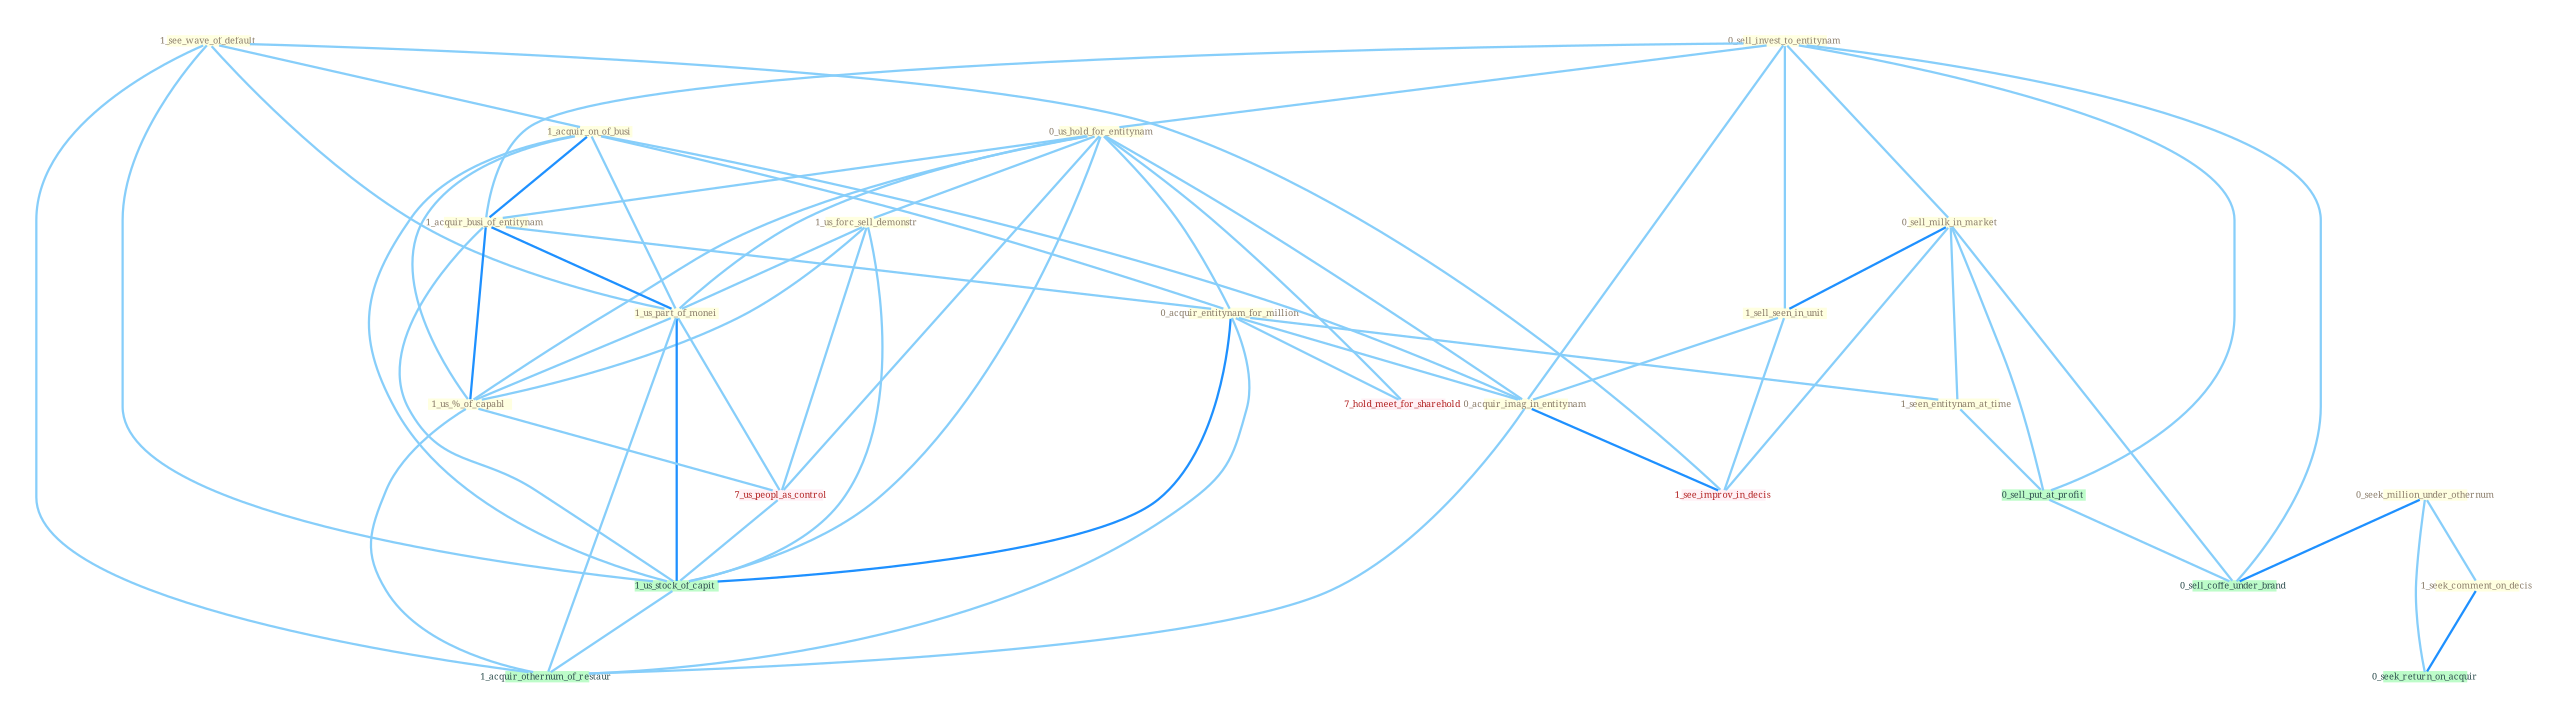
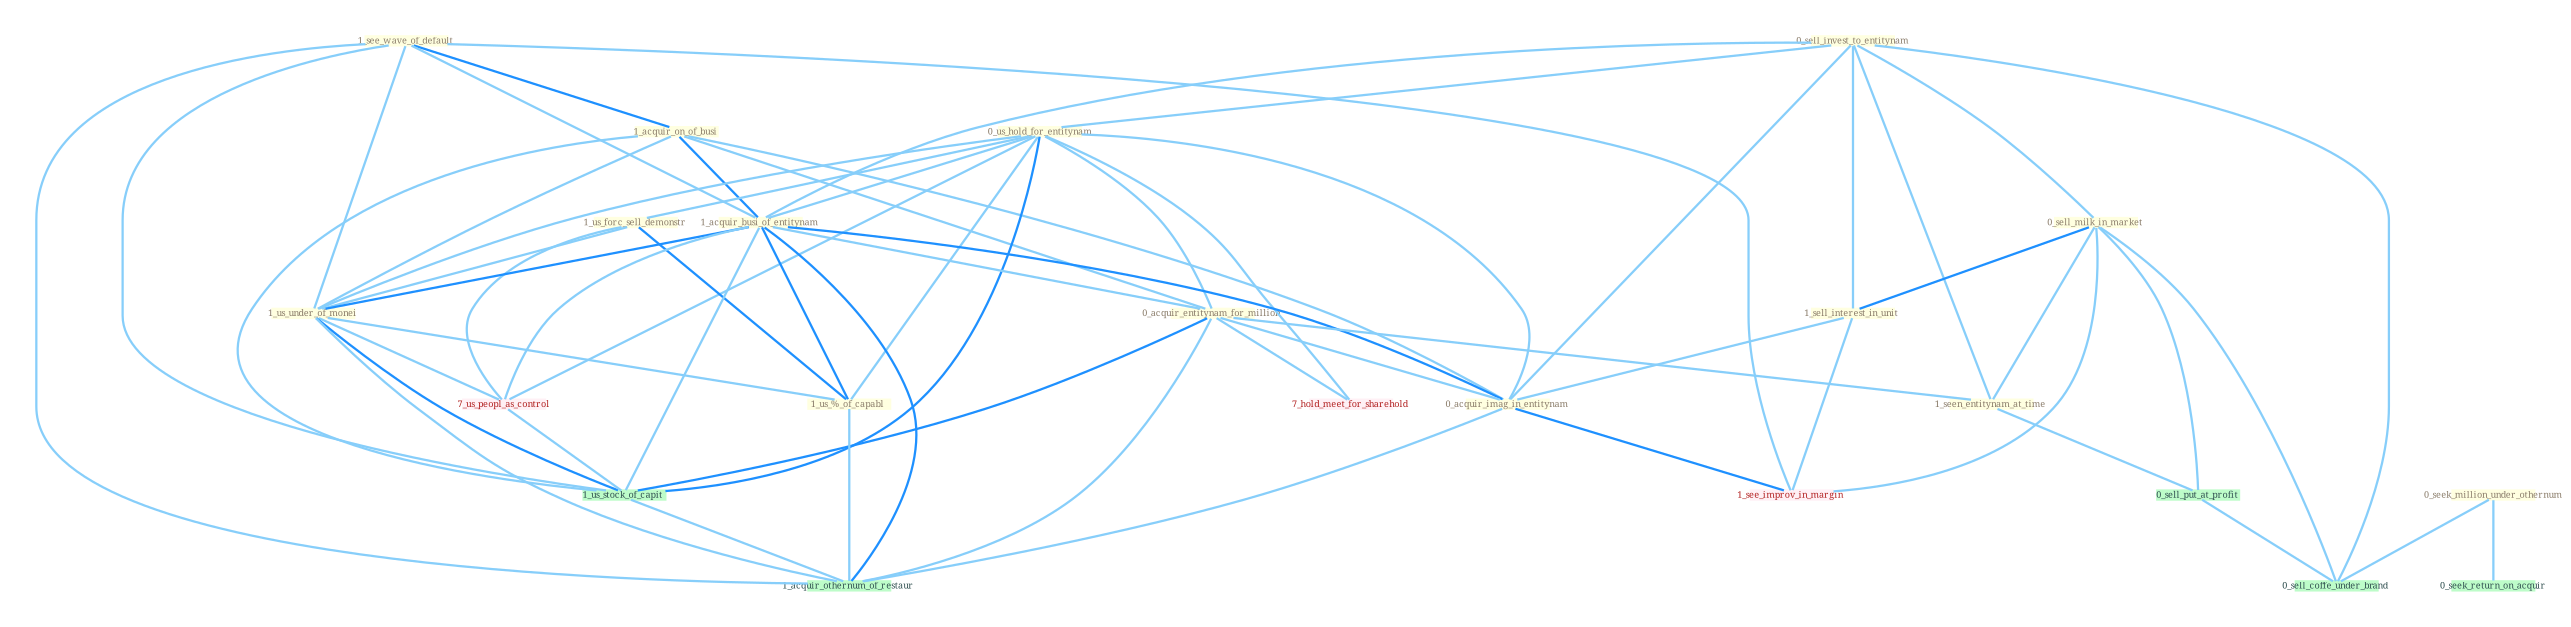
edge "1_see_wave_of_default" -- "1_acquir_on_of_busi": color #87cefa -> #1e90ff
edge "1_see_wave_of_default" -- "1_acquir_busi_of_entitynam": added
edge "0_sell_invest_to_entitynam" -- "0_sell_put_at_profit": now "0_sell_invest_to_entitynam" -- "1_seen_entitynam_at_time"
edge "1_acquir_on_of_busi" -- "1_us_%_of_capabl": removed
edge "1_acquir_busi_of_entitynam" -- "0_acquir_imag_in_entitynam": added
node "1_us_part_of_monei": label "1_us_part_of_monei" -> "1_us_under_of_monei"
node "1_sell_seen_in_unit": label "1_sell_seen_in_unit" -> "1_sell_interest_in_unit"
edge "1_us_forc_sell_demonstr" -- "1_us_%_of_capabl": color #87cefa -> #1e90ff
edge "1_acquir_busi_of_entitynam" -- "1_acquir_othernum_of_restaur": added
edge "0_us_hold_for_entitynam" -- "1_us_stock_of_capit": color #87cefa -> #1e90ff
edge "1_us_%_of_capabl" -- "7_us_peopl_as_control": now "1_acquir_busi_of_entitynam" -- "7_us_peopl_as_control"
edge "1_us_forc_sell_demonstr" -- "1_us_stock_of_capit": removed
node "1_see_improv_in_decis": label "1_see_improv_in_decis" -> "1_see_improv_in_margin"
edge "0_seek_million_under_othernum" -- "0_sell_coffe_under_brand": color #1e90ff -> #87cefa
node "1_seek_comment_on_decis": removed
